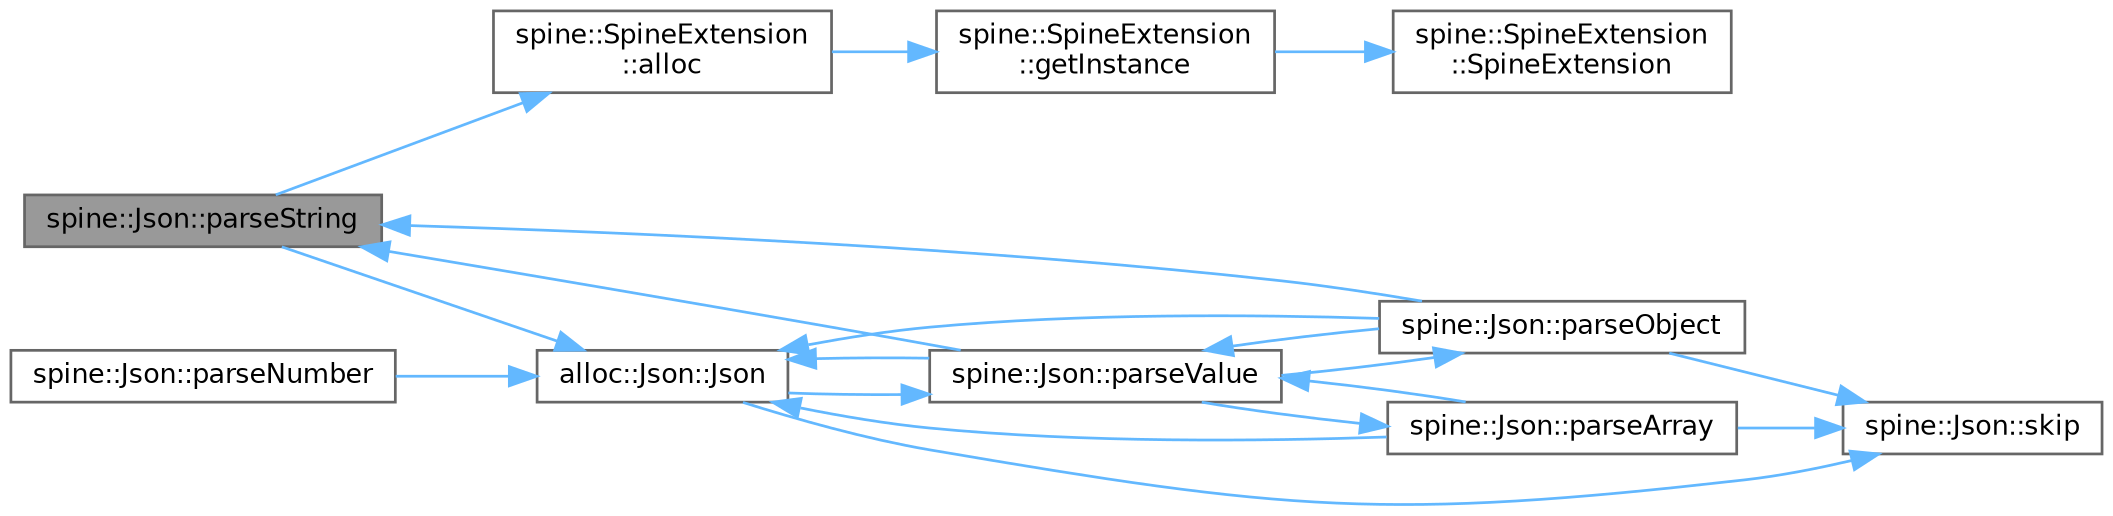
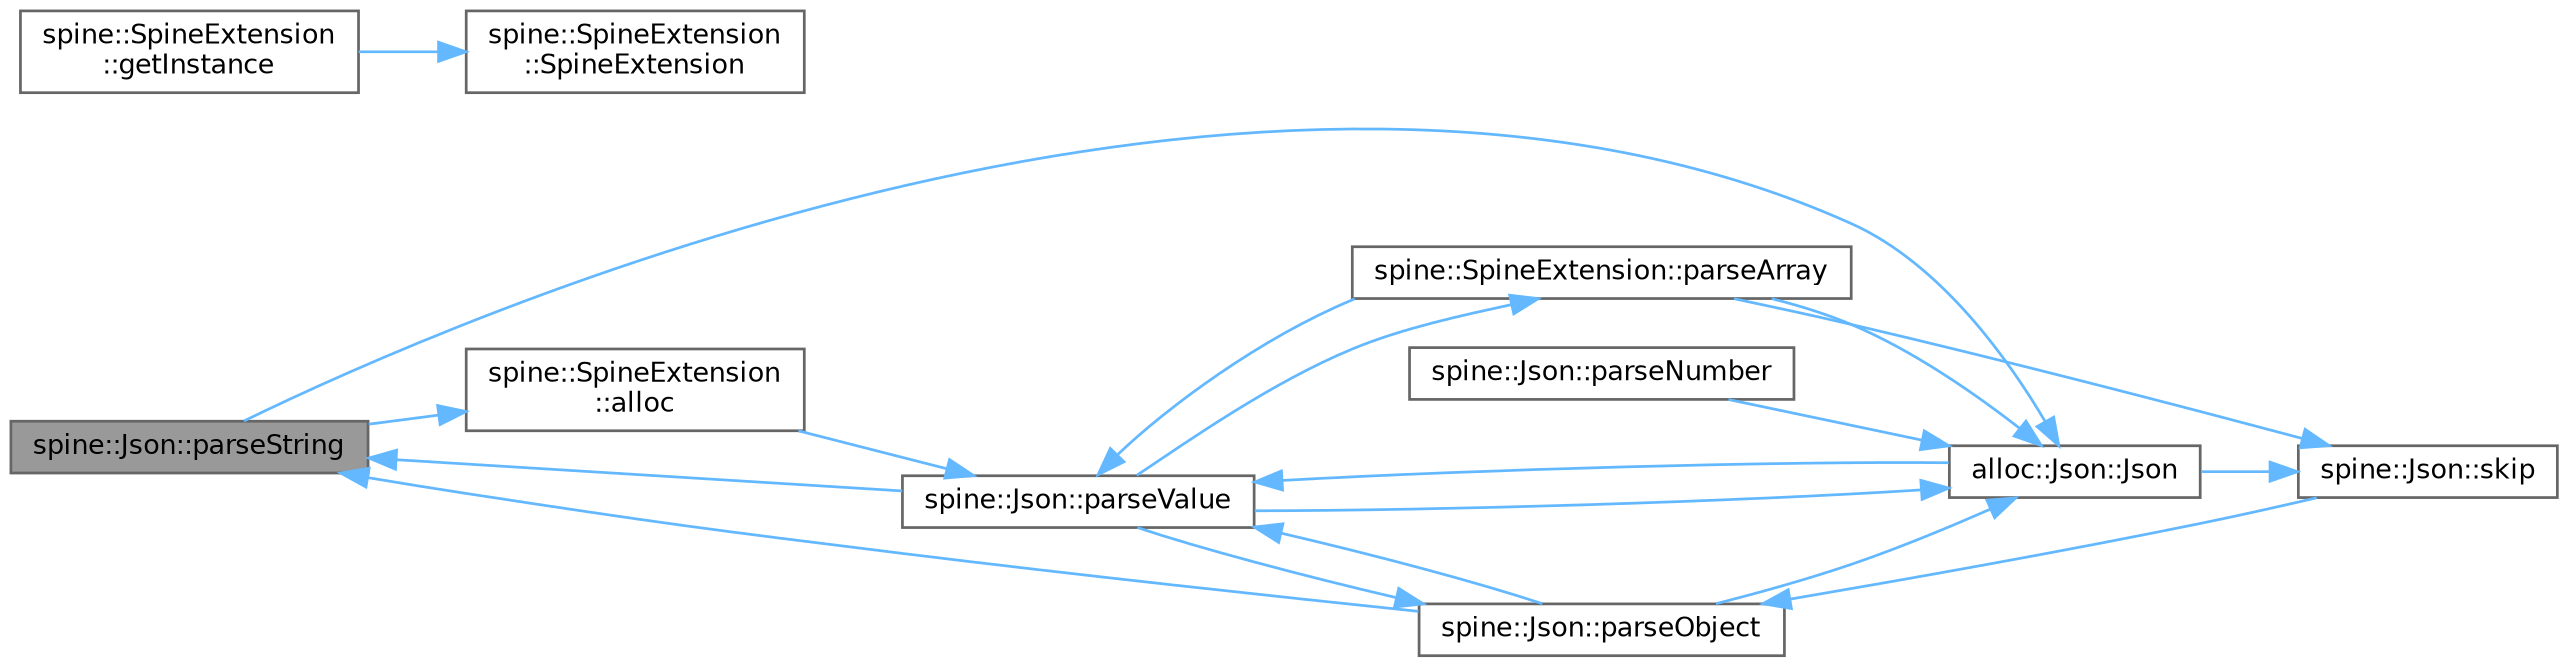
edge "spine::SpineExtension ::alloc" -> "spine::SpineExtension ::getInstance": now "spine::SpineExtension ::alloc" -> "spine::Json::parseValue"
edge "spine::Json::parseObject" -> "spine::Json::skip": reversed
node "spine::Json::parseArray": label "spine::Json::parseArray" -> "spine::SpineExtension::parseArray"
